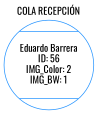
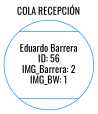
node "Eduardo Barrera ID: 56 IMG_Color: 2 IMG_BW: 1": label "Eduardo Barrera ID: 56 IMG_Color: 2 IMG_BW: 1" -> "Eduardo Barrera ID: 56 IMG_Barrera: 2 IMG_BW: 1"
